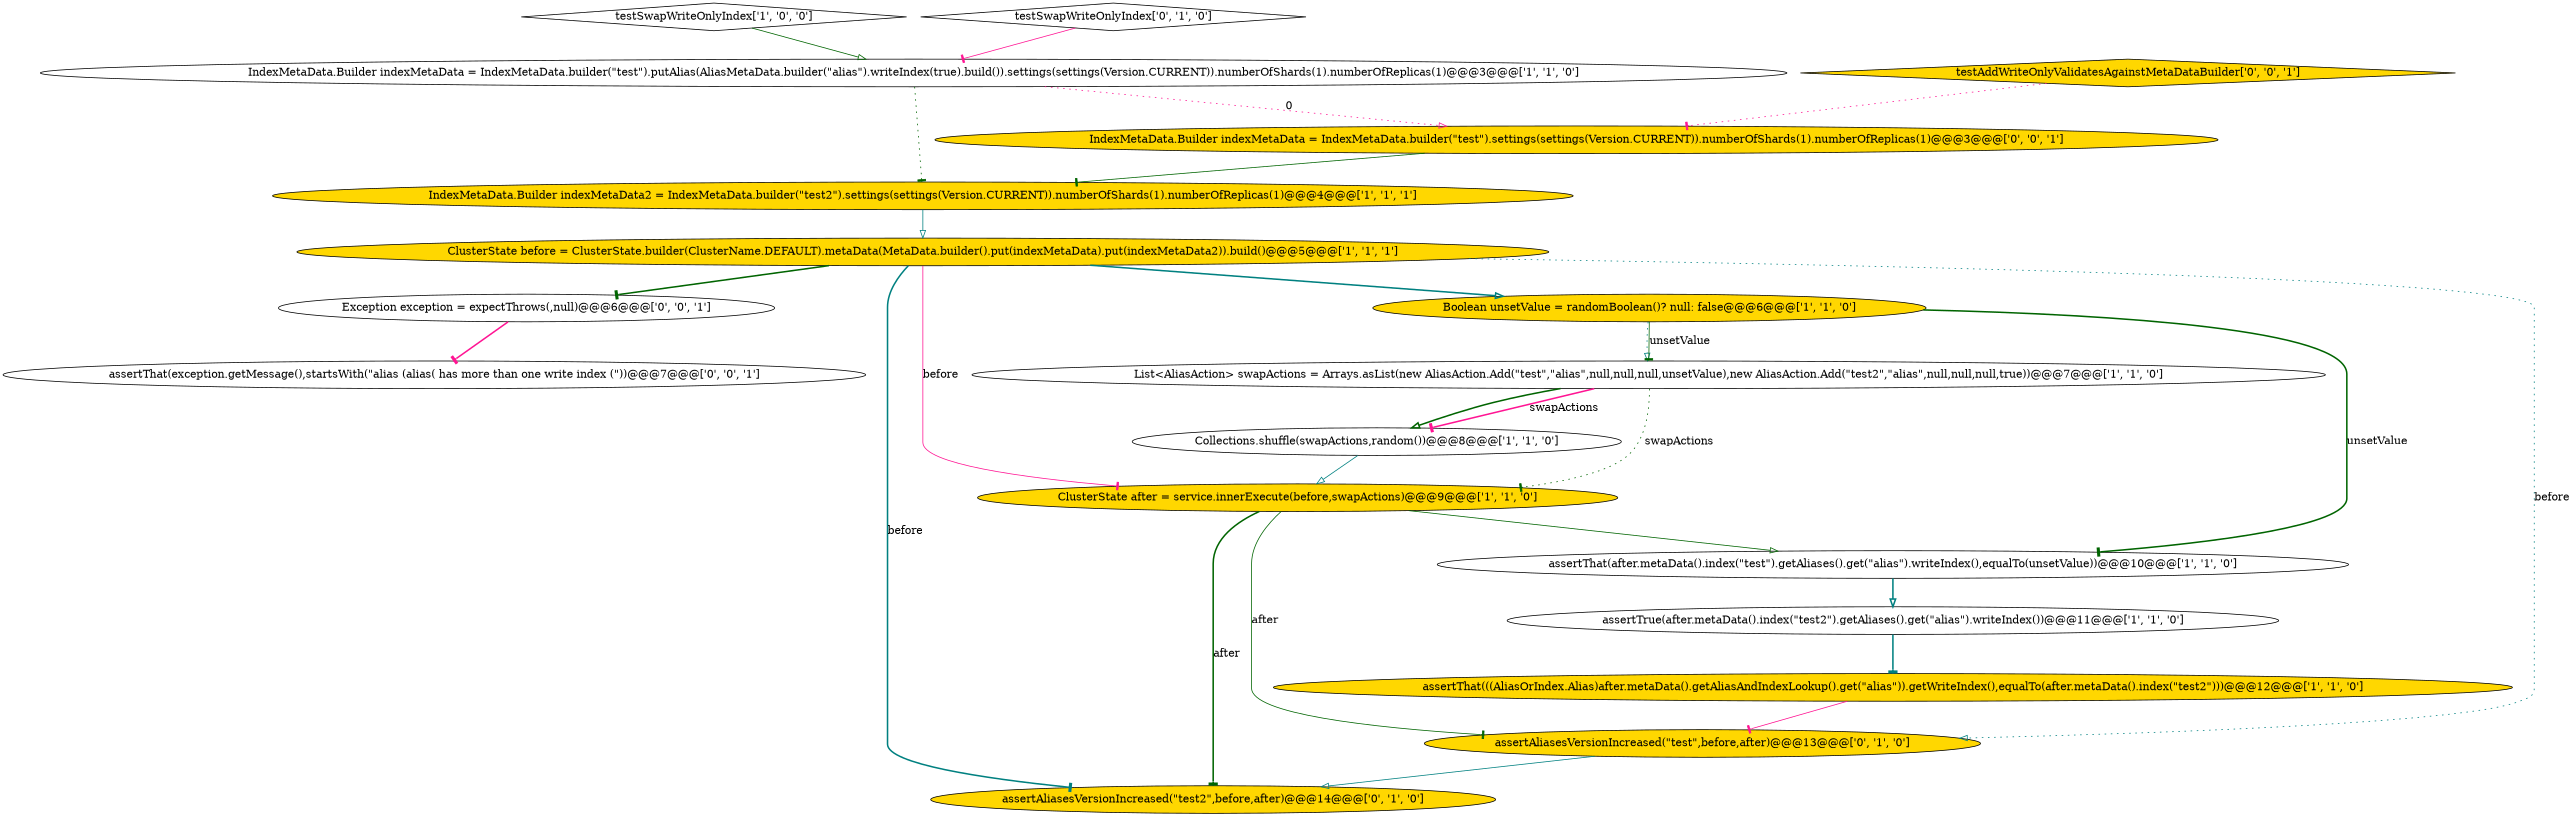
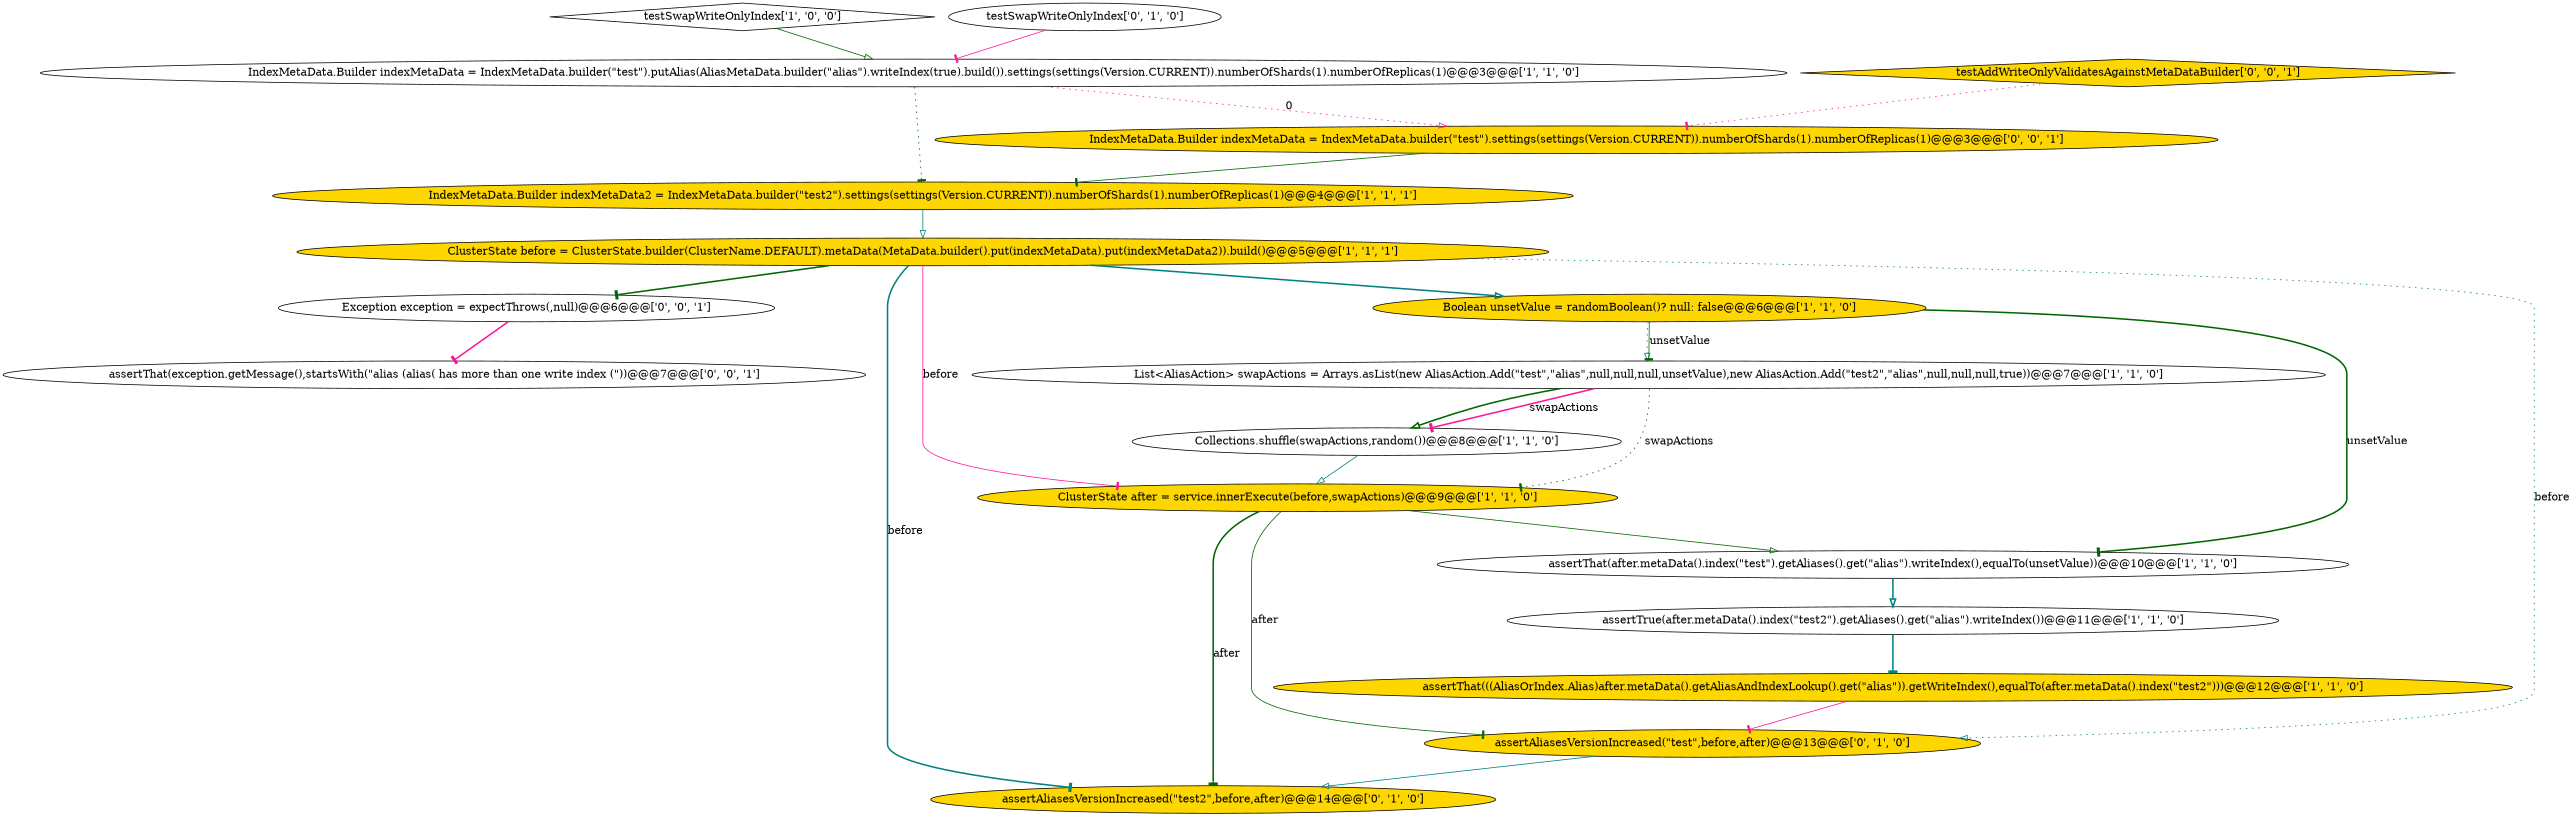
node "testSwapWriteOnlyIndex['0', '1', '0']": shape diamond -> ellipse
